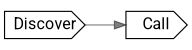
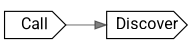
edge "Discover" -> "Call": reversed
